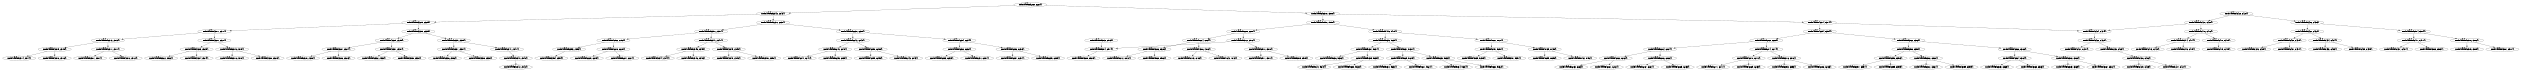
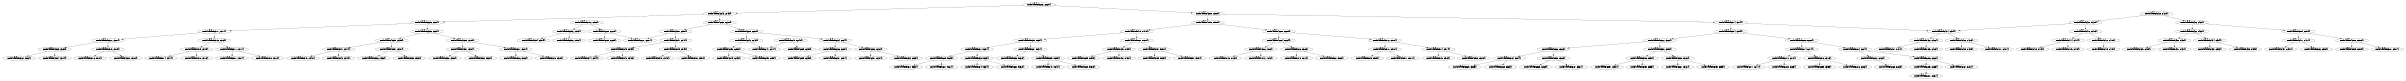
edge "Node{data=[2351, 2351]}" -> "Node{data=[6192, 6192]}": now "Node{data=[2351, 2351]}" -> "Node{data=[6227, 6227]}"
node "Node{data=[2352, 2352]}": added
edge "Node{data=[6513, 6513]}" -> "Node{data=[6514, 6514]}": reversed
edge "Node{data=[6242, 6242]}" -> "Node{data=[6240, 6240]}": now "Node{data=[6242, 6242]}" -> "Node{data=[6241, 6241]}"
edge "Node{data=[6423, 6423]}" -> "Node{data=[6426, 6426]}": now "Node{data=[6424, 6424]}" -> "Node{data=[6426, 6426]}"
edge "Node{data=[2340, 2340]}" -> "Node{data=[2342, 2342]}": now "Node{data=[2341, 2341]}" -> "Node{data=[2342, 2342]}"
edge "Node{data=[6262, 6262]}" -> "Node{data=[6261, 6261]}": now "Node{data=[6265, 6265]}" -> "Node{data=[6261, 6261]}"
